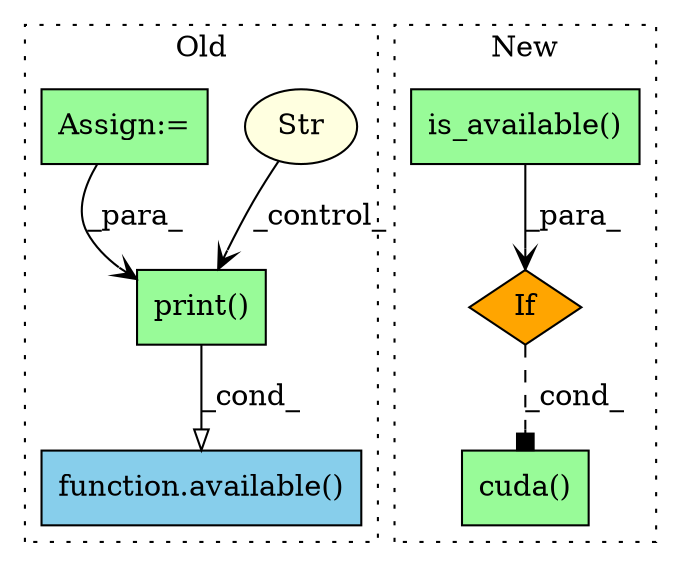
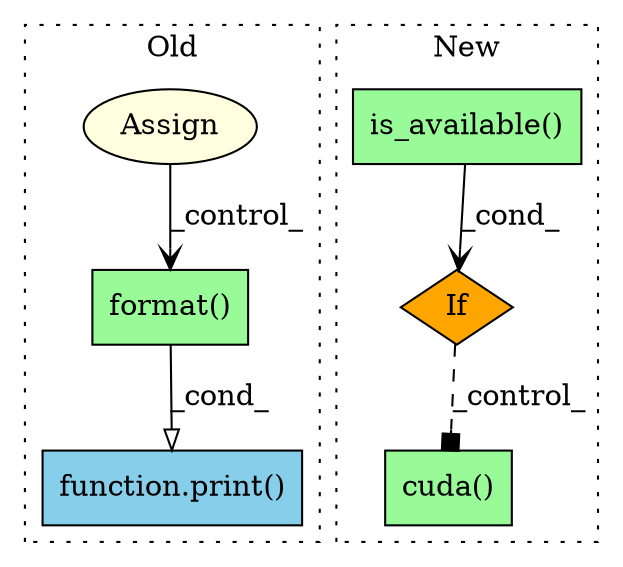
node "Assign:=": removed
node "Str": label "Str" -> "Assign"
edge "is_available()" -> "If": label "_para_" -> "_cond_"
node "print()": label "print()" -> "format()"
edge "If" -> "cuda()": label "_cond_" -> "_control_"
node "function.available()": label "function.available()" -> "function.print()"
